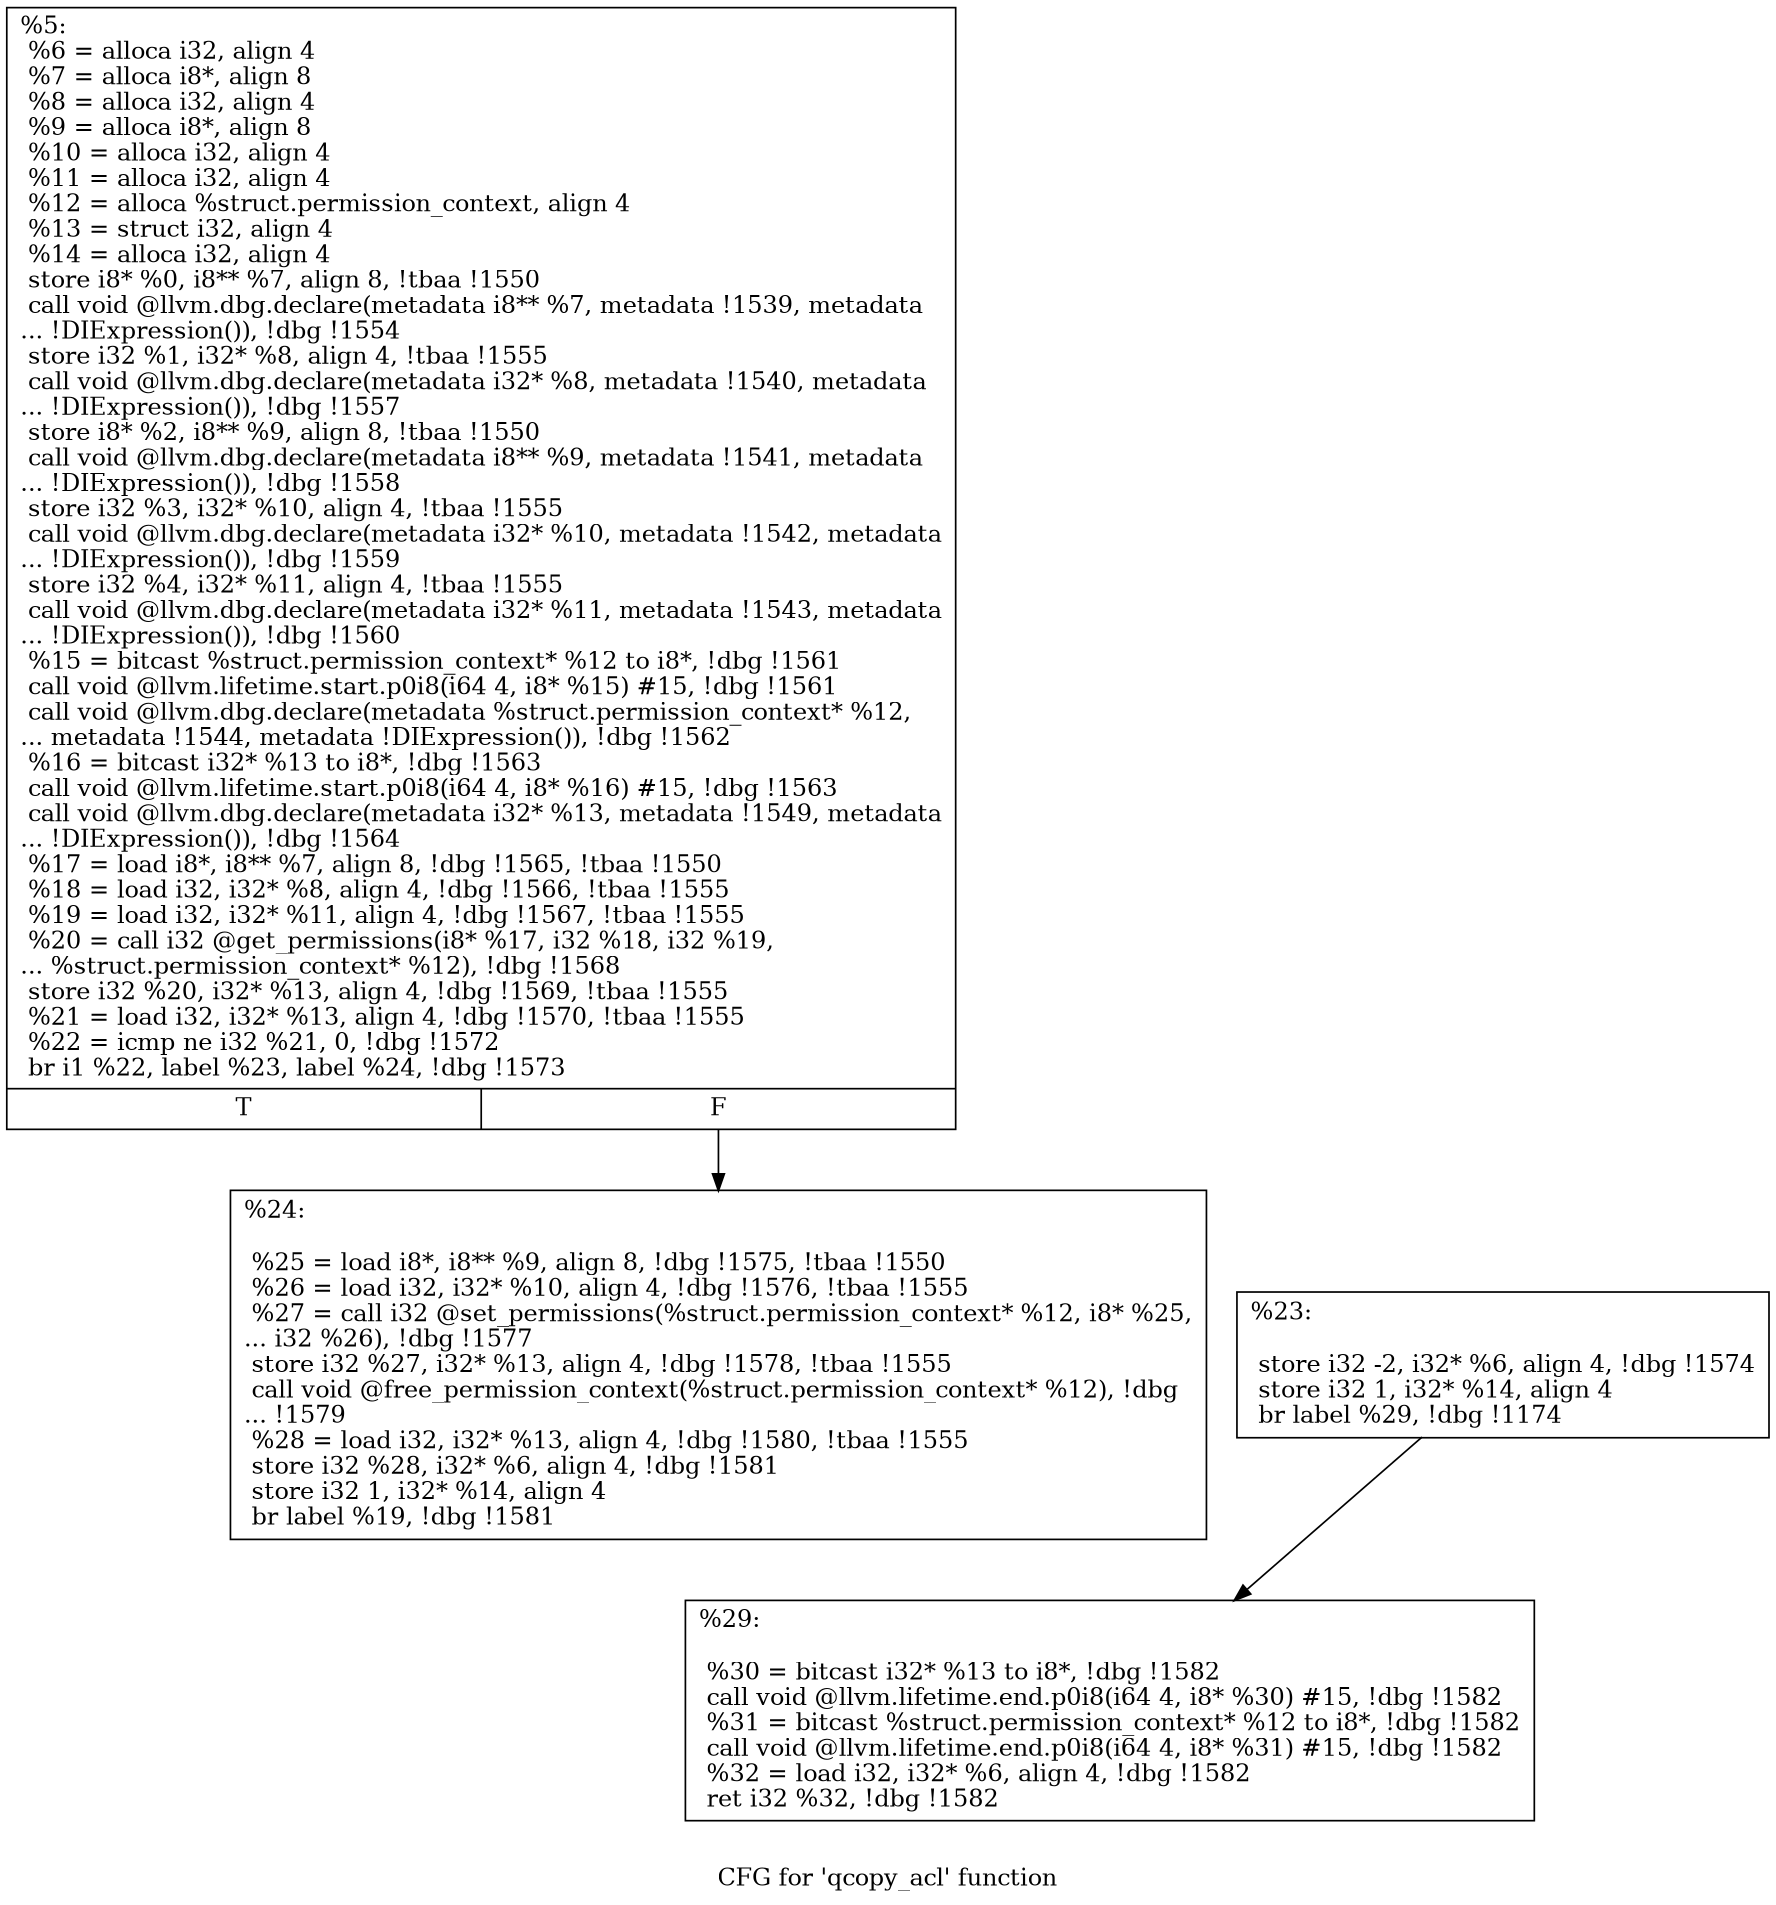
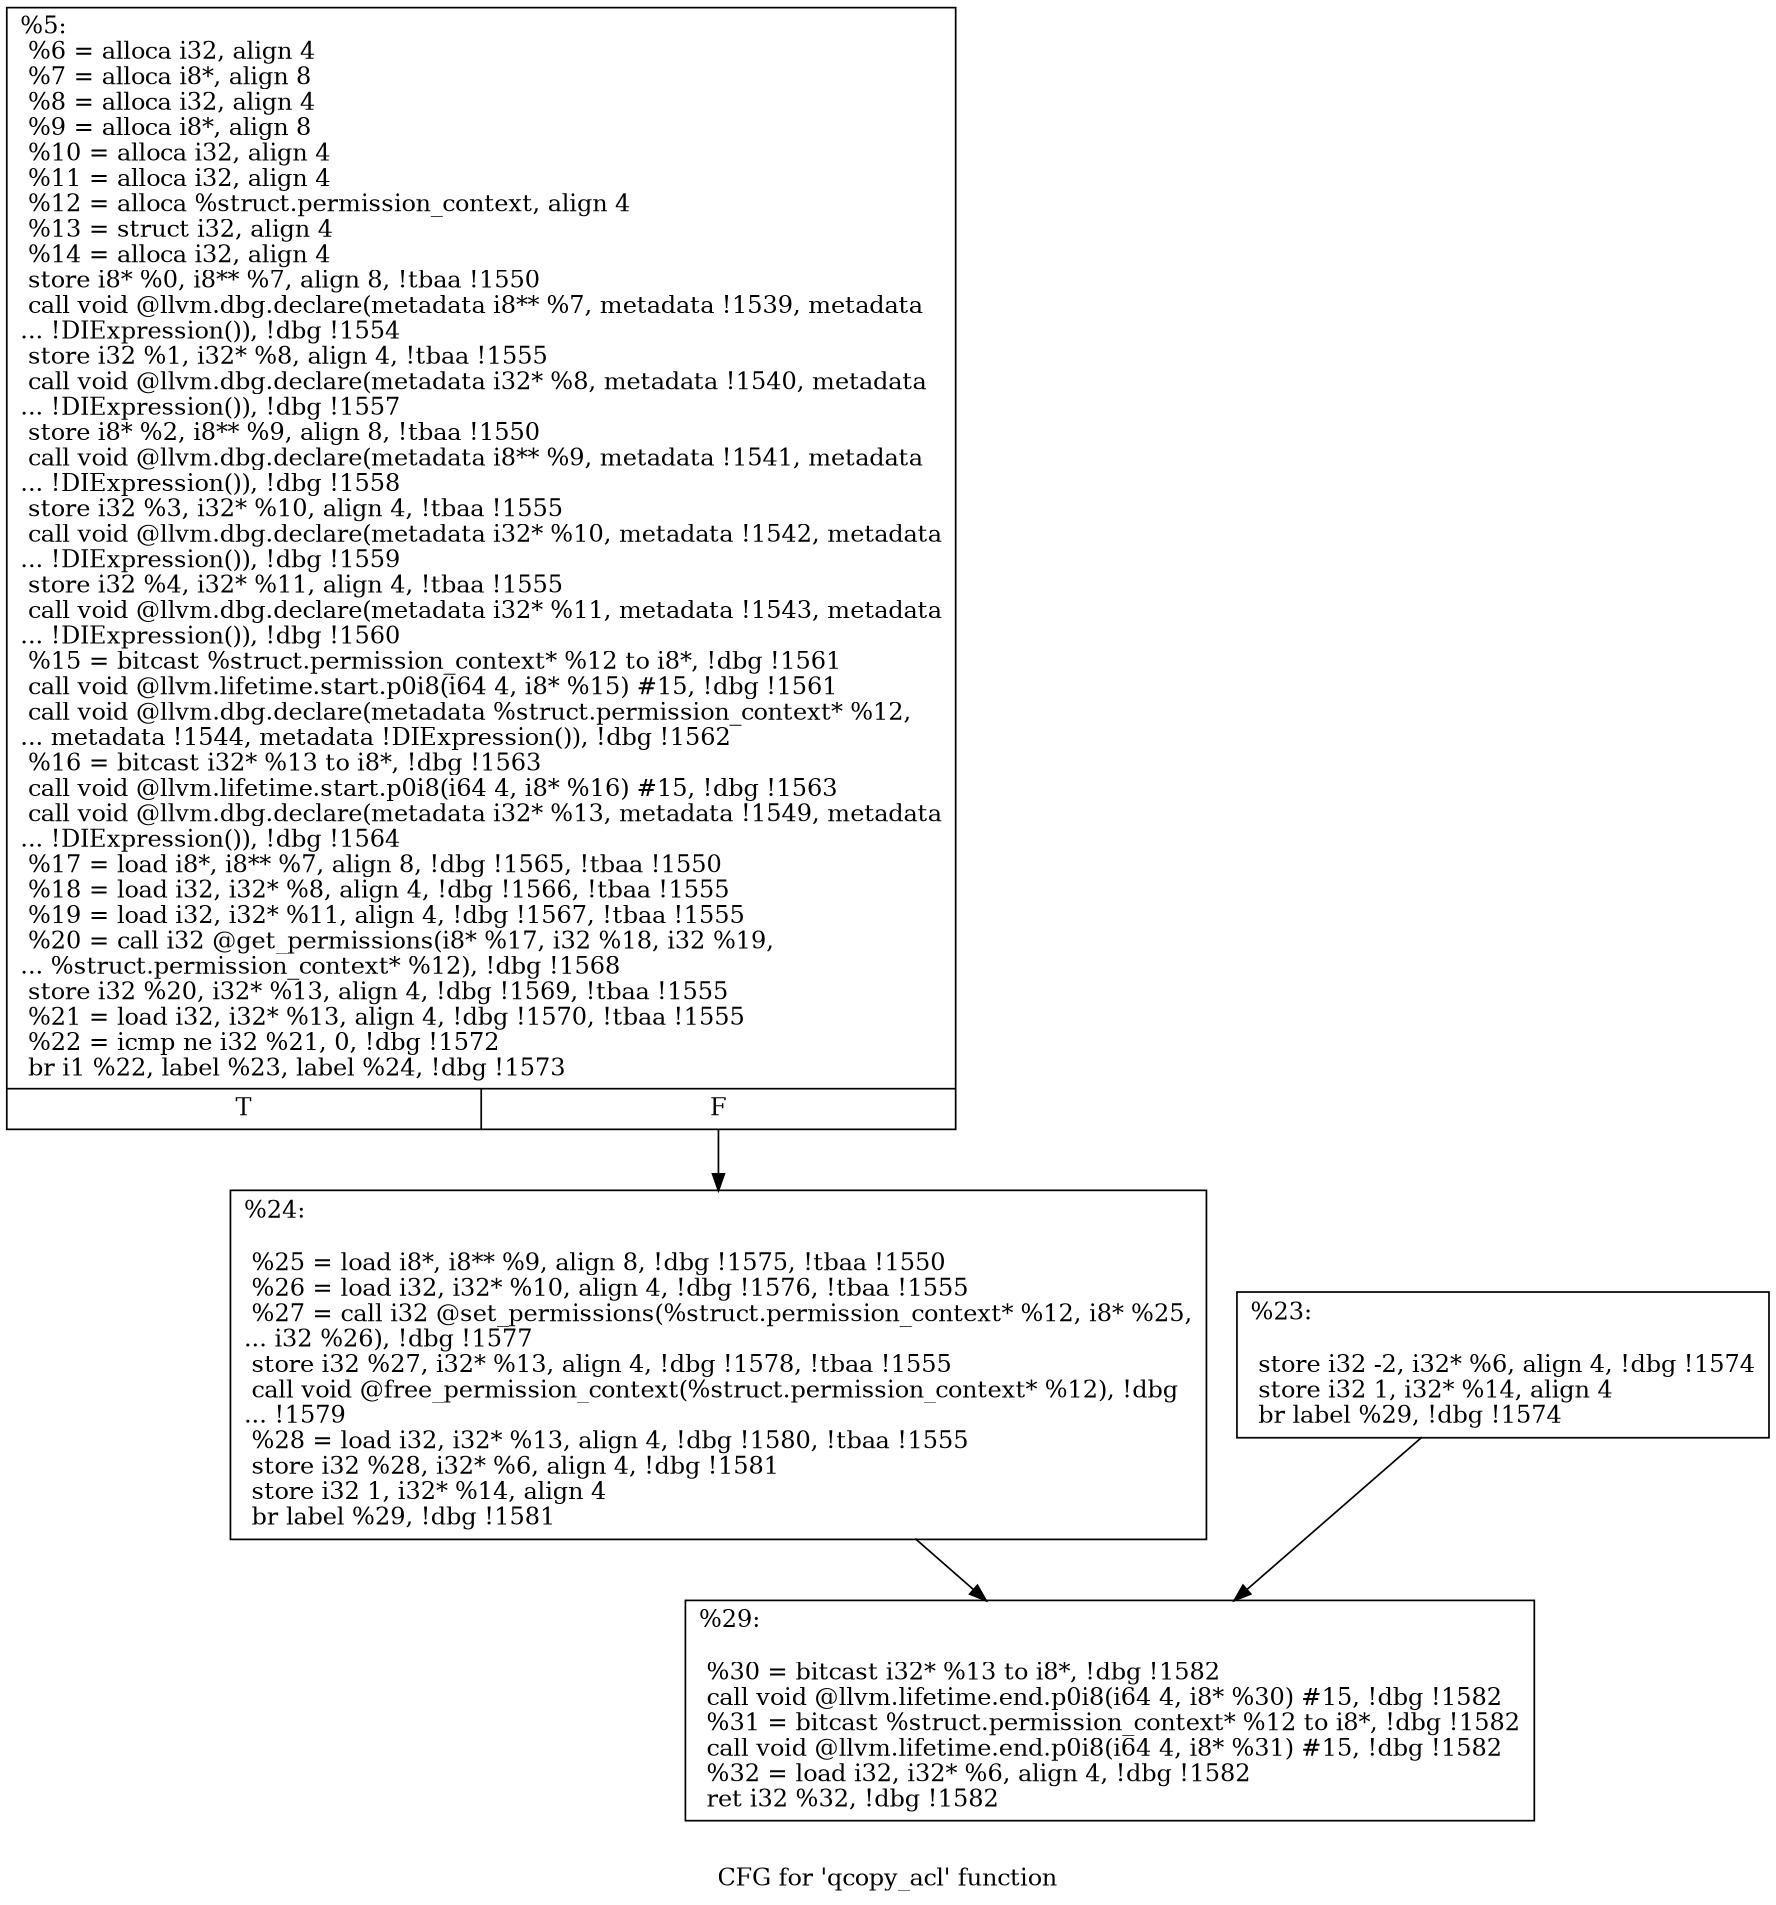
node "%23:": text "br label %29, !dbg !1174" -> "br label %29, !dbg !1574"
node "%24:": text "br label %19, !dbg !1581" -> "br label %29, !dbg !1581"
edge "%24:" -> "%29:": added
